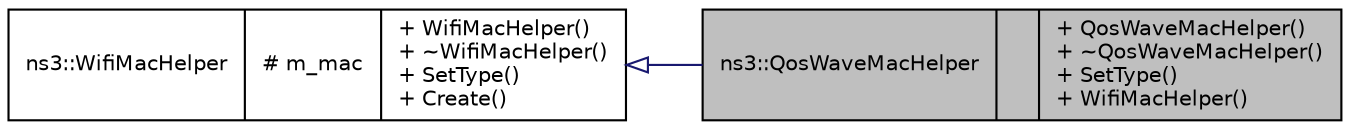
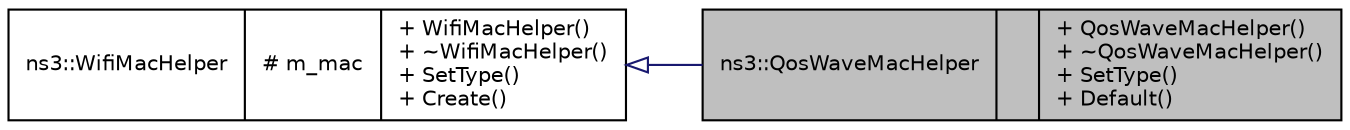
node "ns3::QosWaveMacHelper": text "+ WifiMacHelper()" -> "+ Default()"
